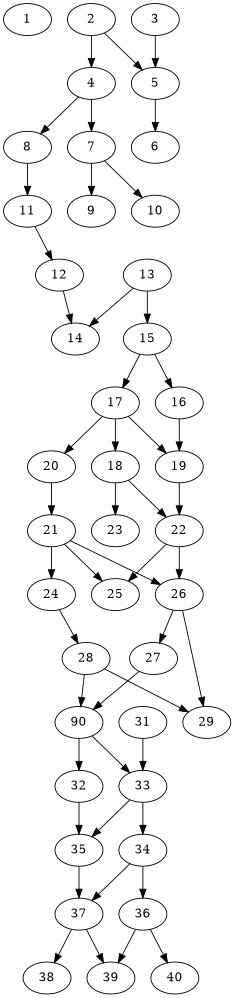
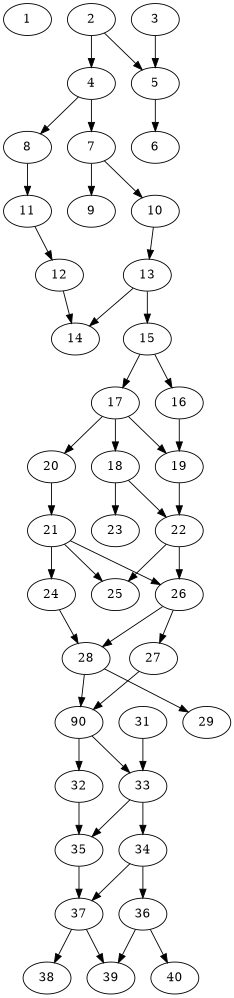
edge "10" -> "13": added
edge "26" -> "29": now "26" -> "28"
